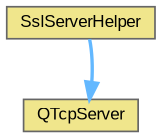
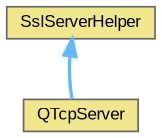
edge "SslServerHelper" -> "QTcpServer": reversed
